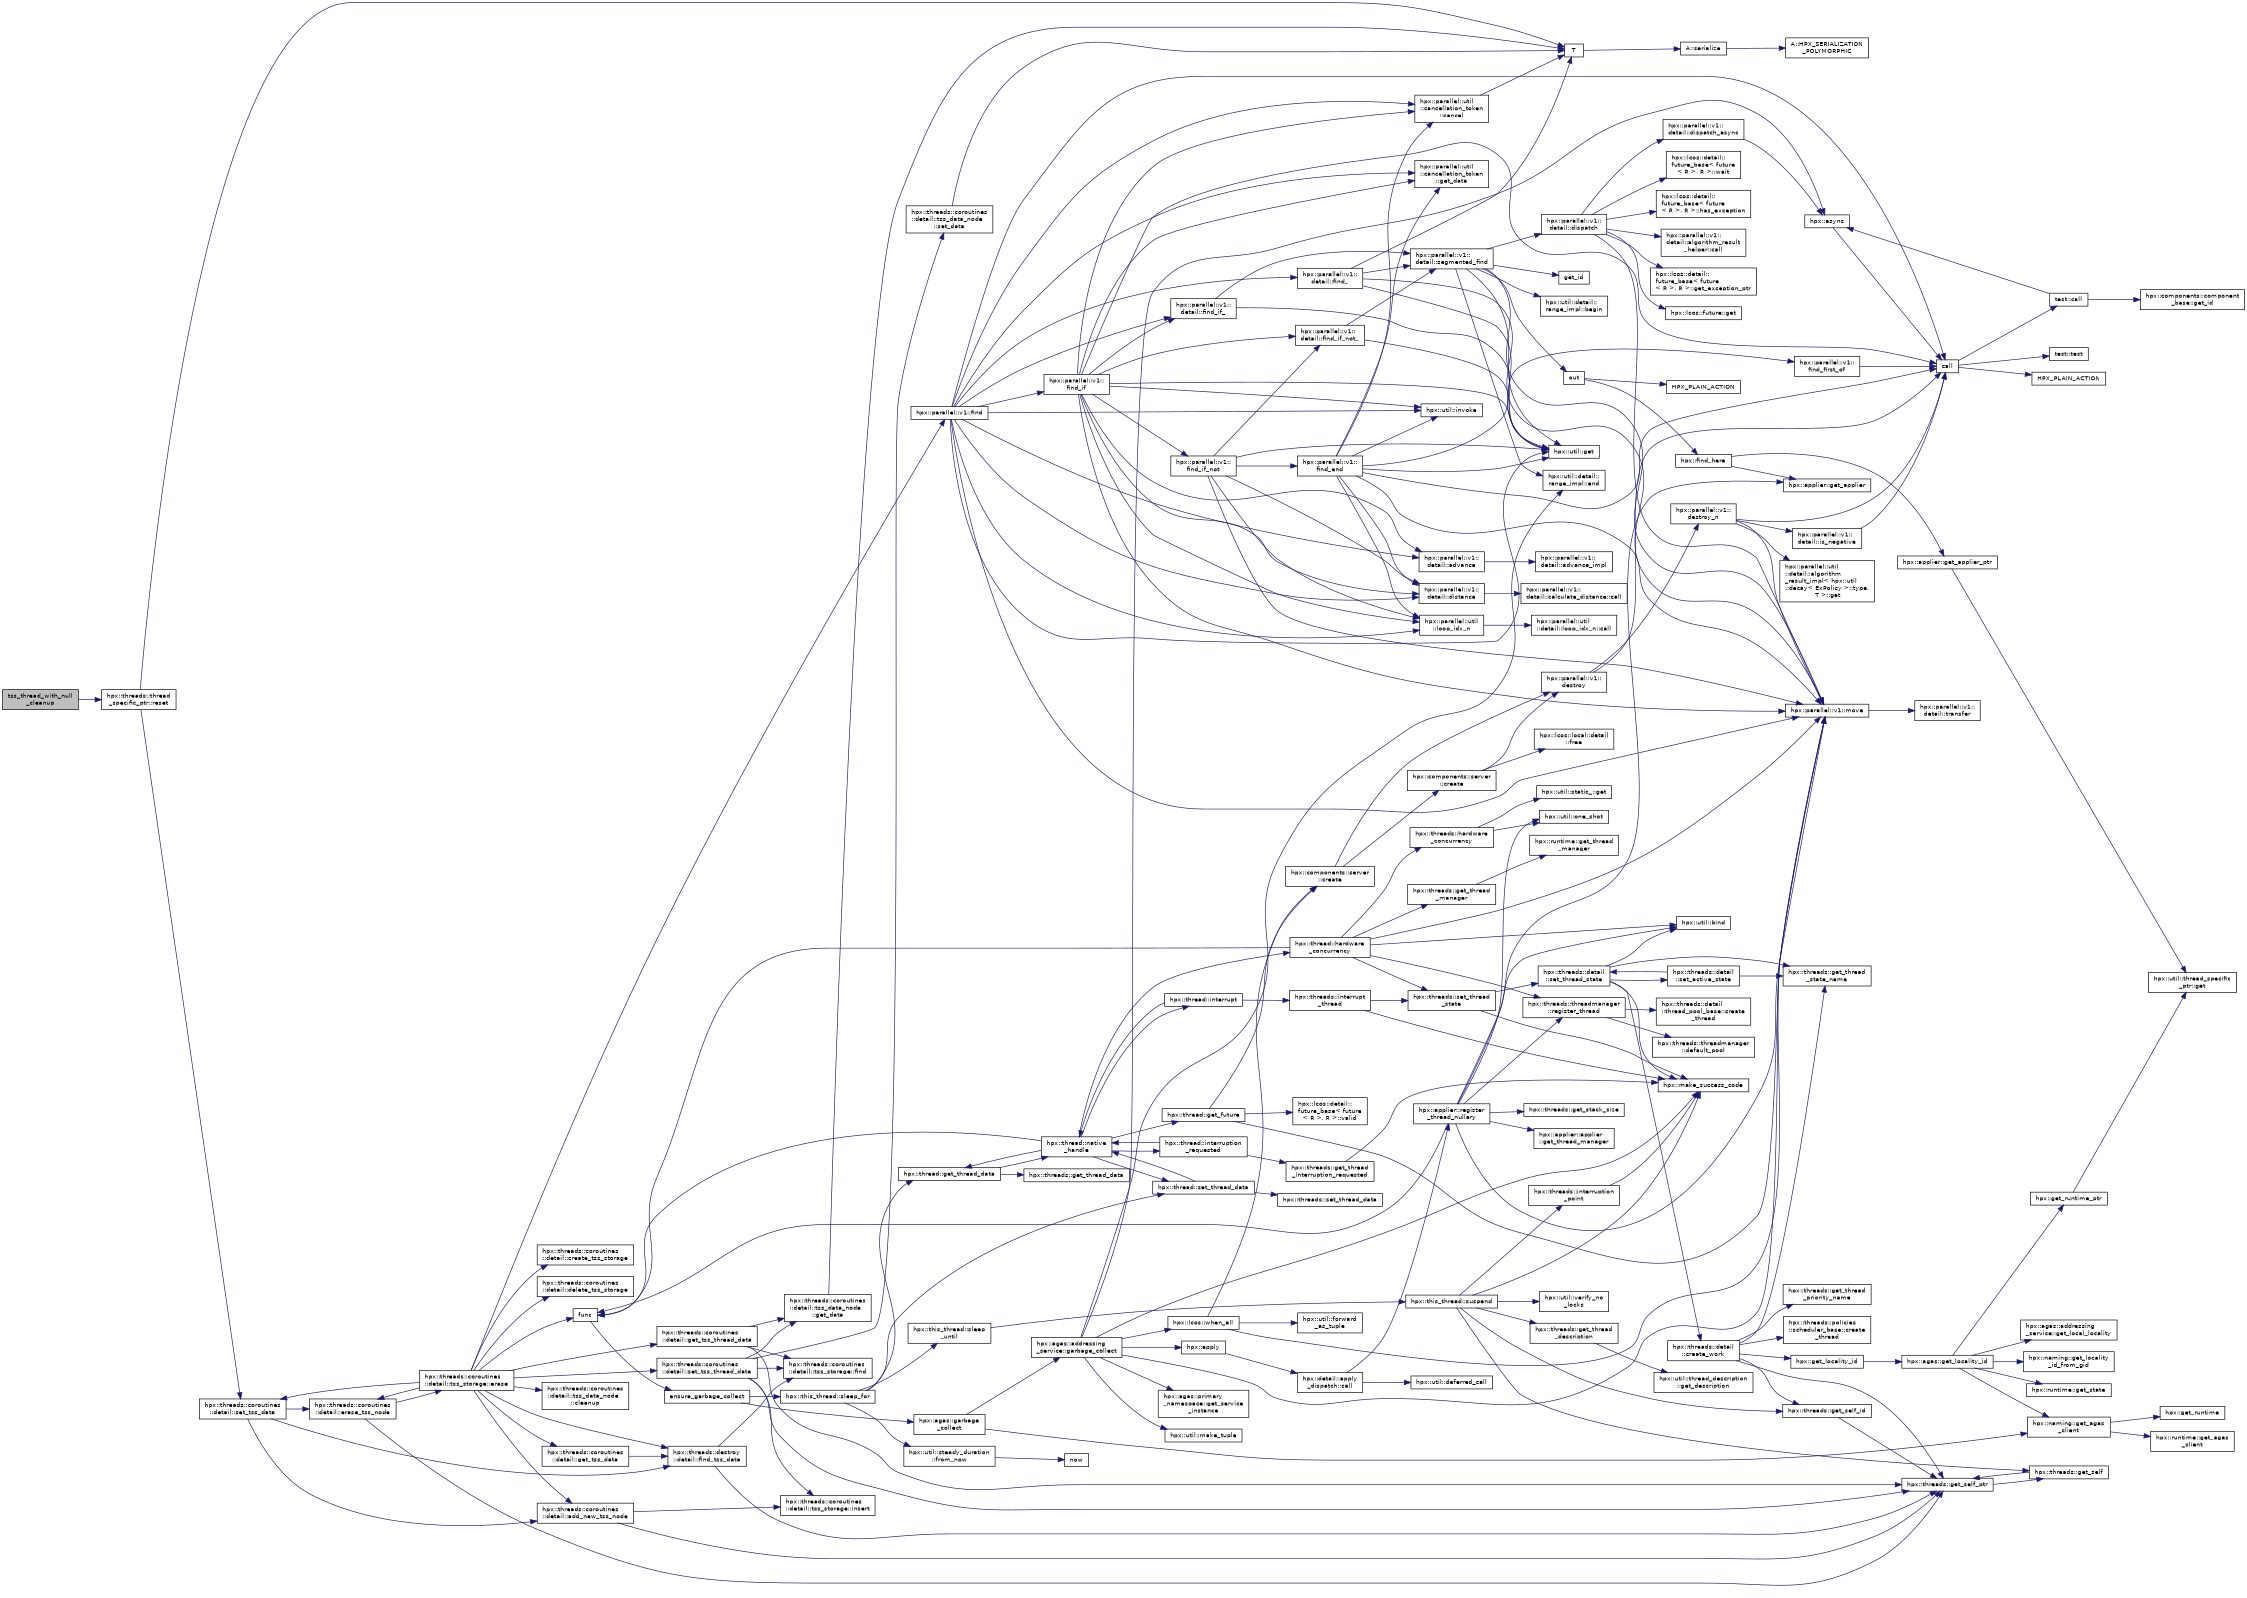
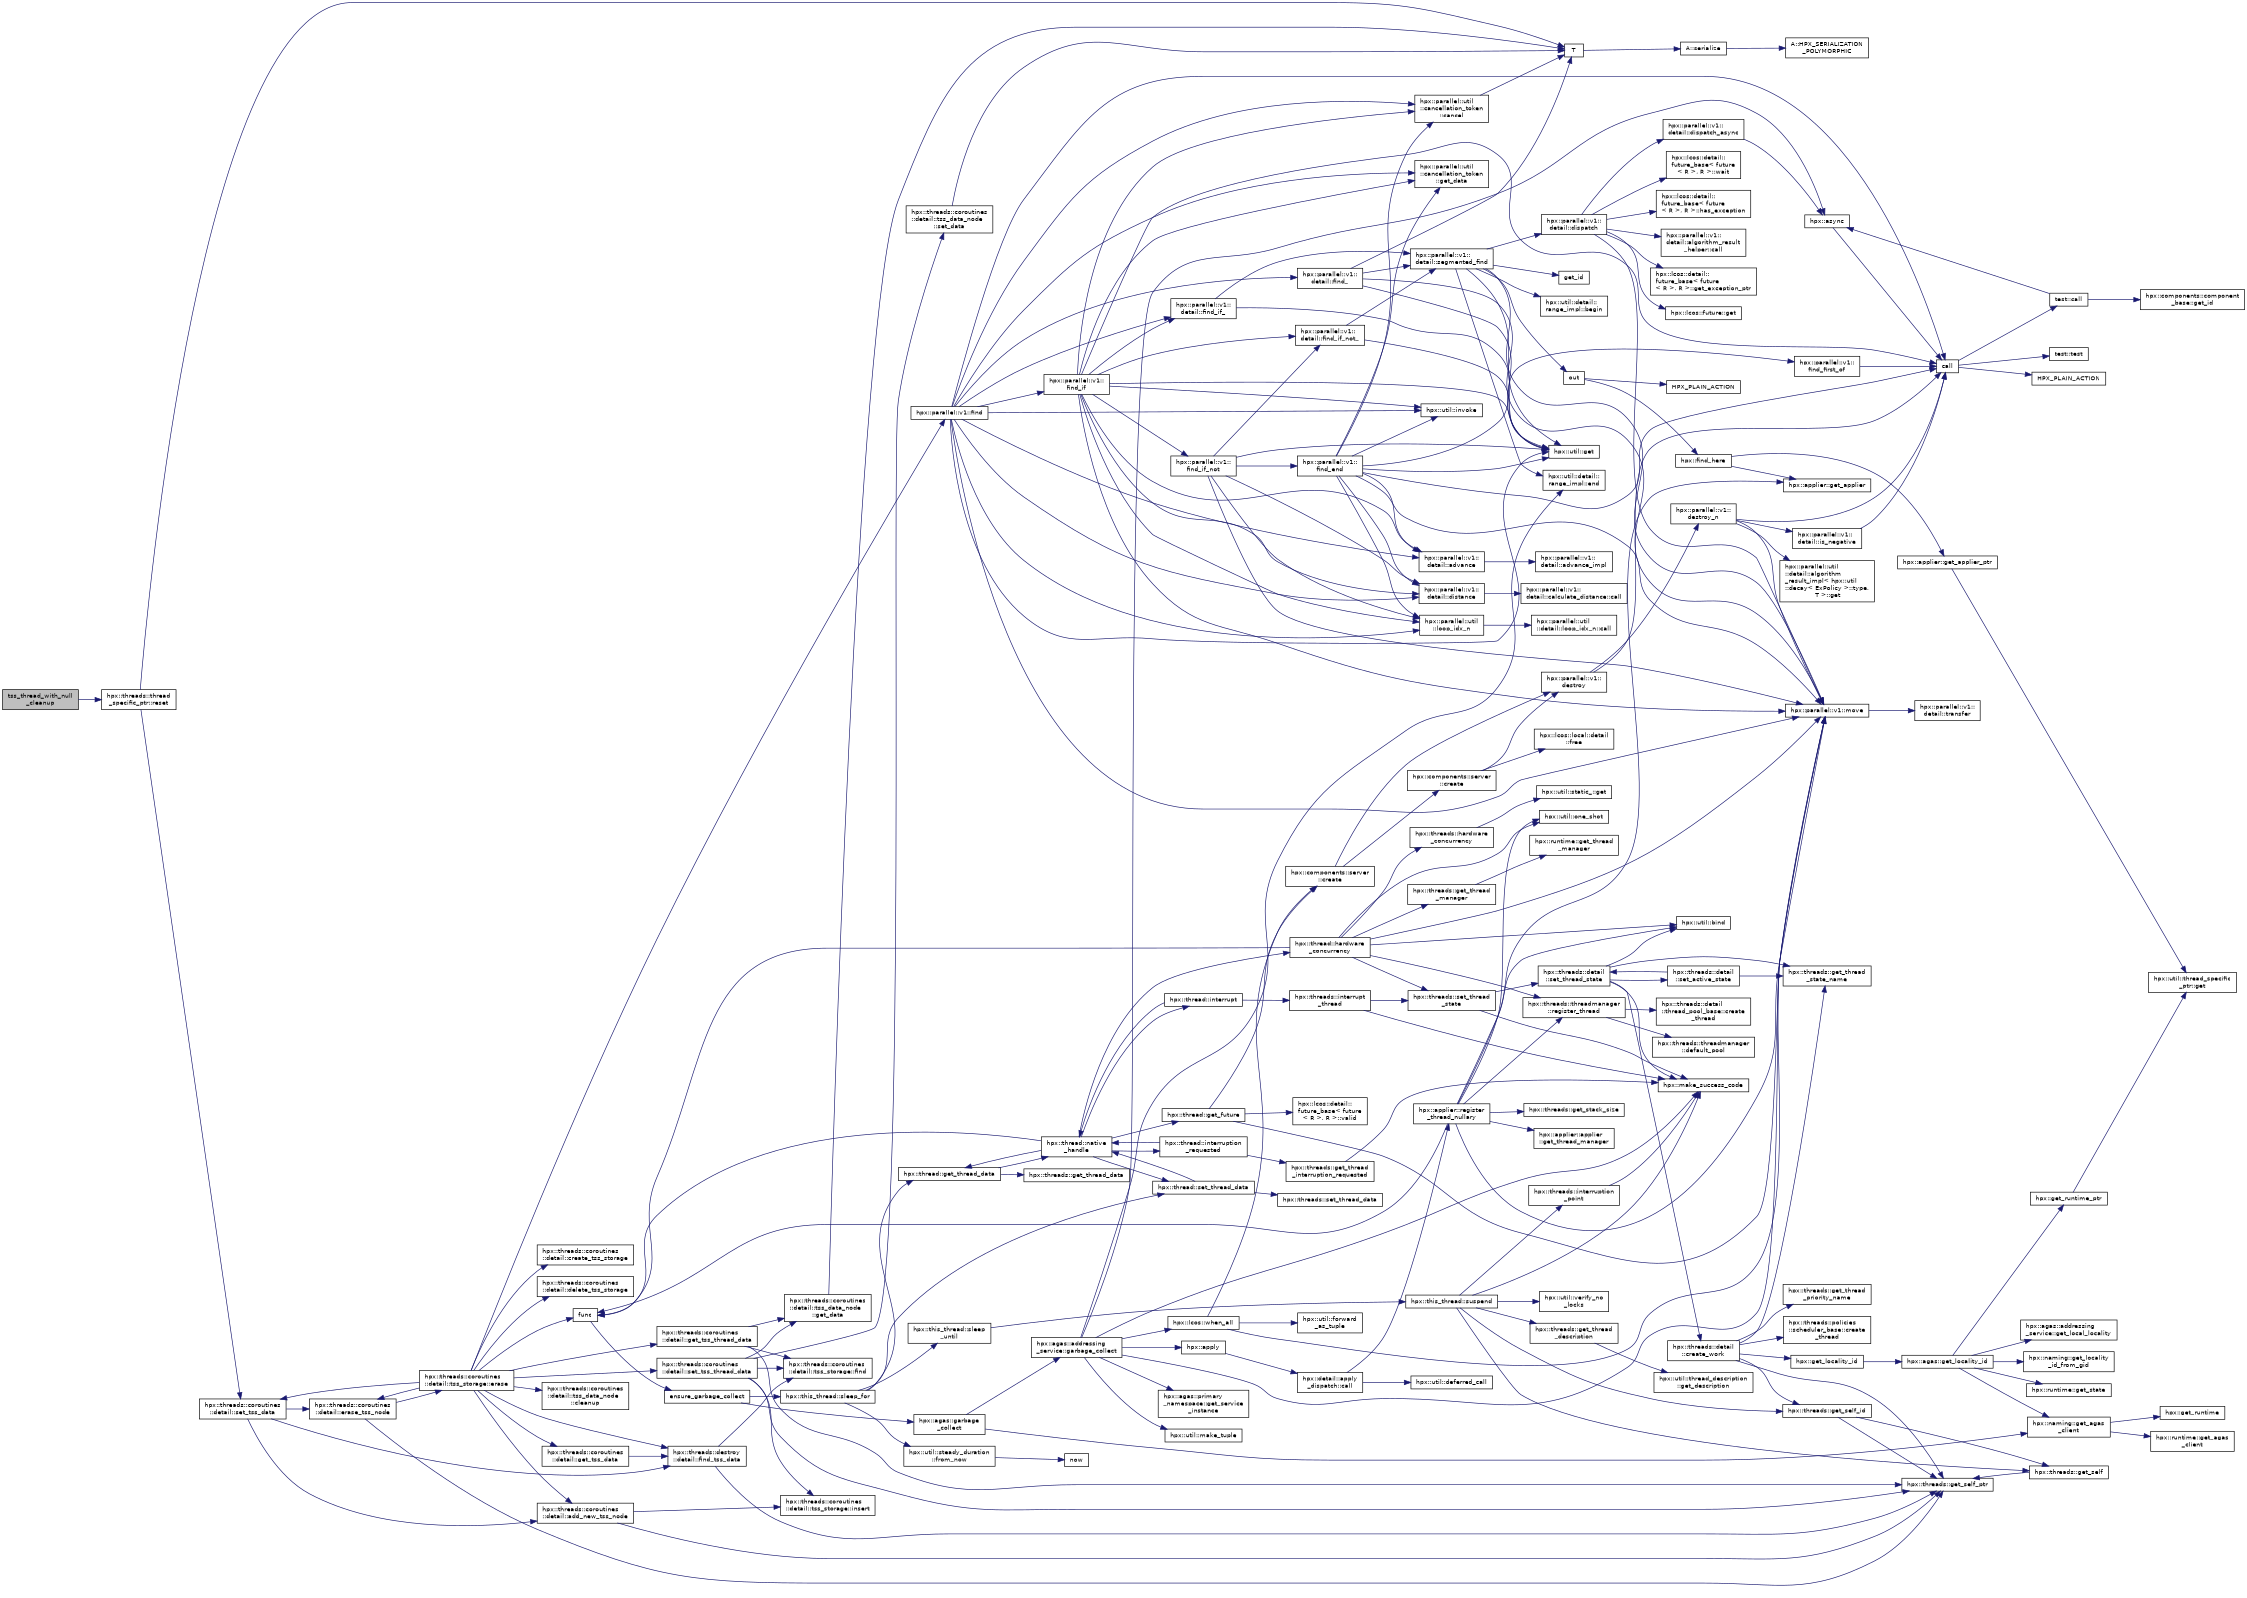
edge "hpx::parallel::v1:: find_end" -> "hpx::parallel::v1:: detail::advance": added
edge "hpx::threads::hardware _concurrency" -> "hpx::util::one_shot": now "hpx::thread::hardware _concurrency" -> "hpx::util::one_shot"
edge "hpx::threads::get_self_ptr" -> "hpx::threads::get_self": now "hpx::threads::get_self_id" -> "hpx::threads::get_self"
